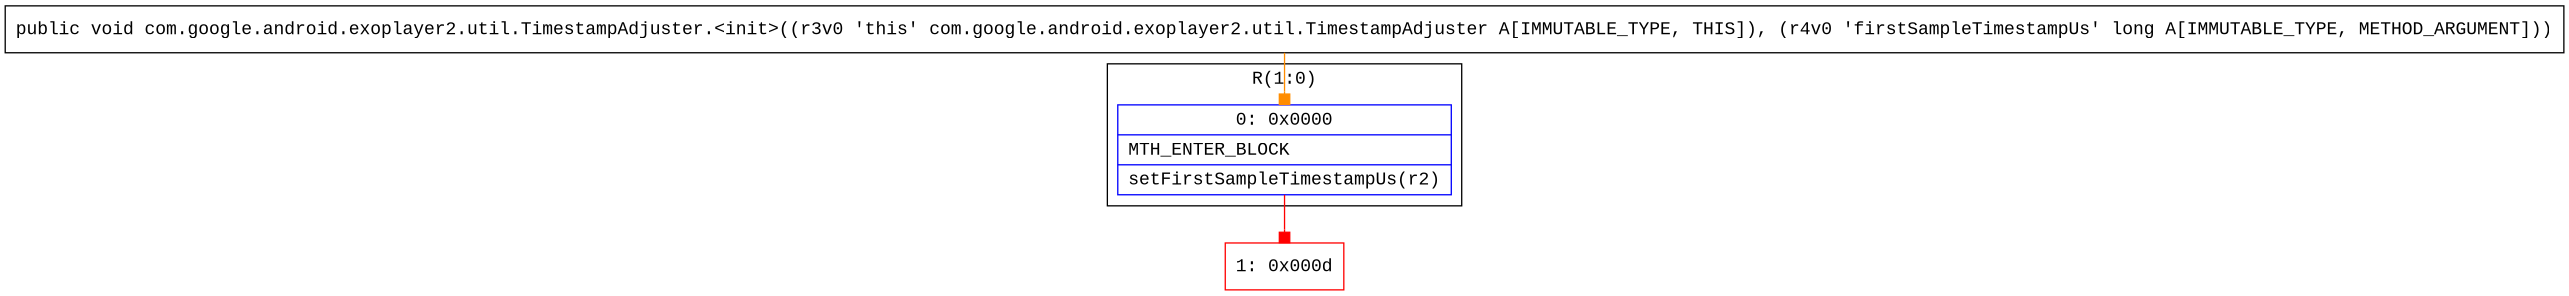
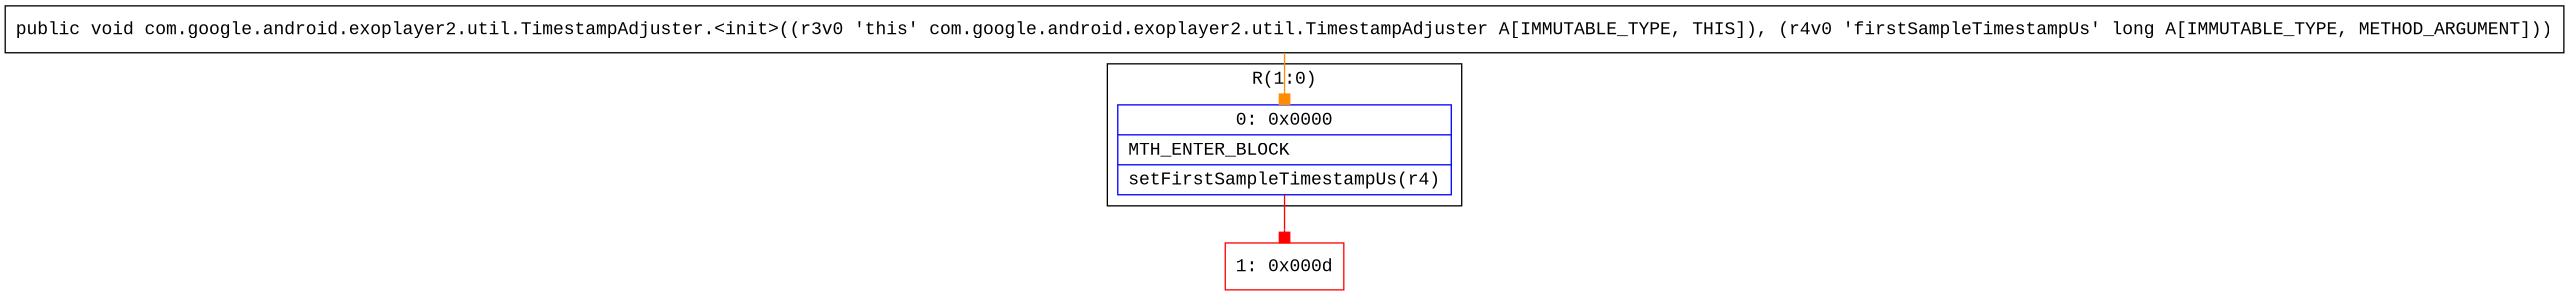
node "0: 0x0000": text "setFirstSampleTimestampUs(r2)" -> "setFirstSampleTimestampUs(r4)"
